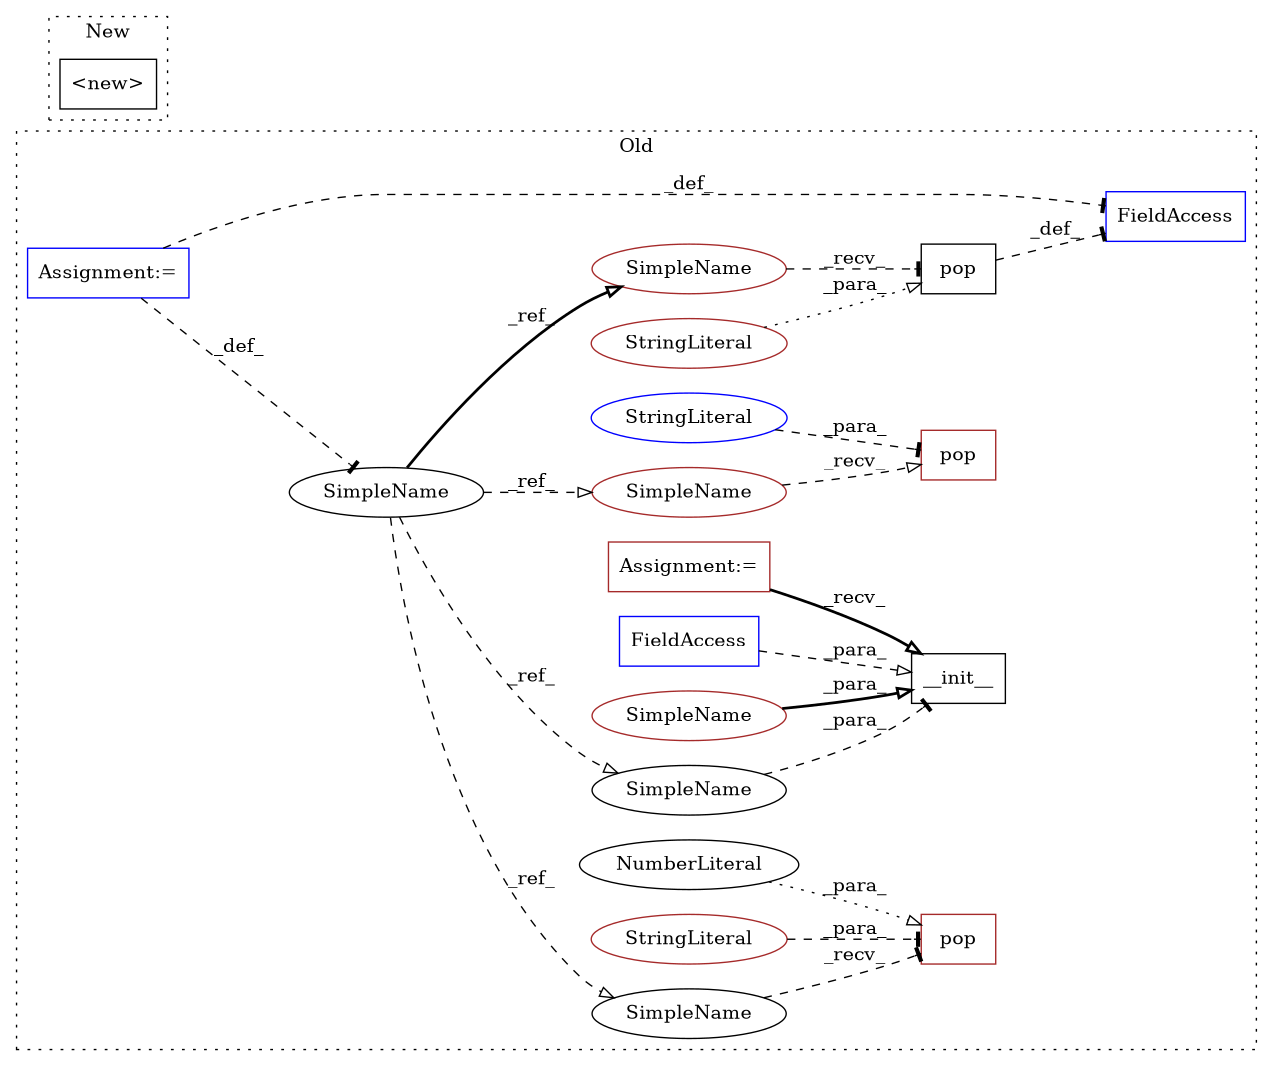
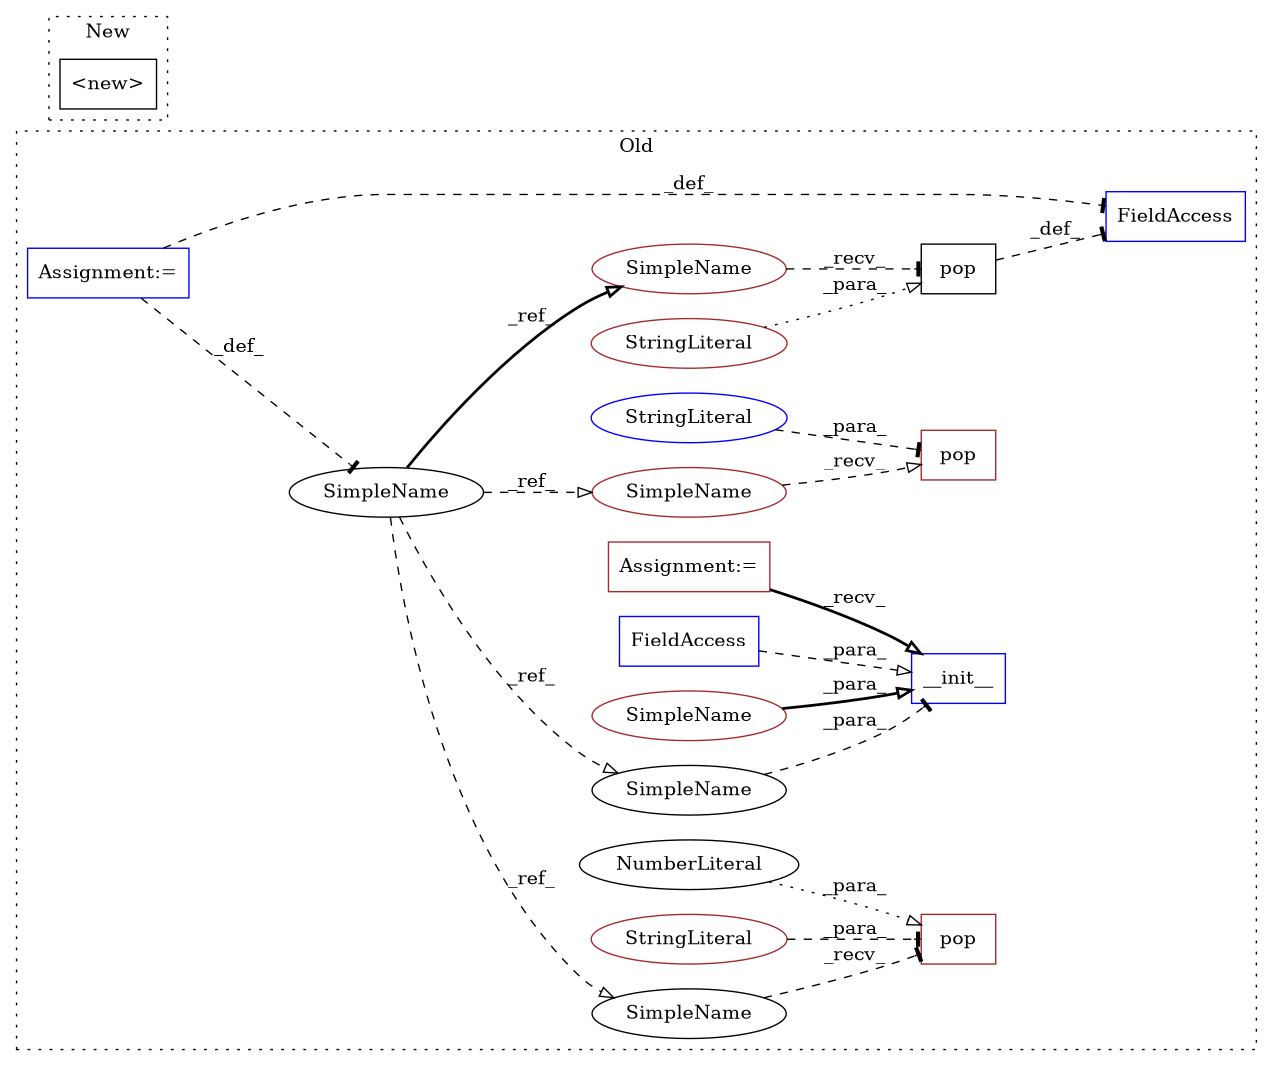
node "__init__": color black -> blue
